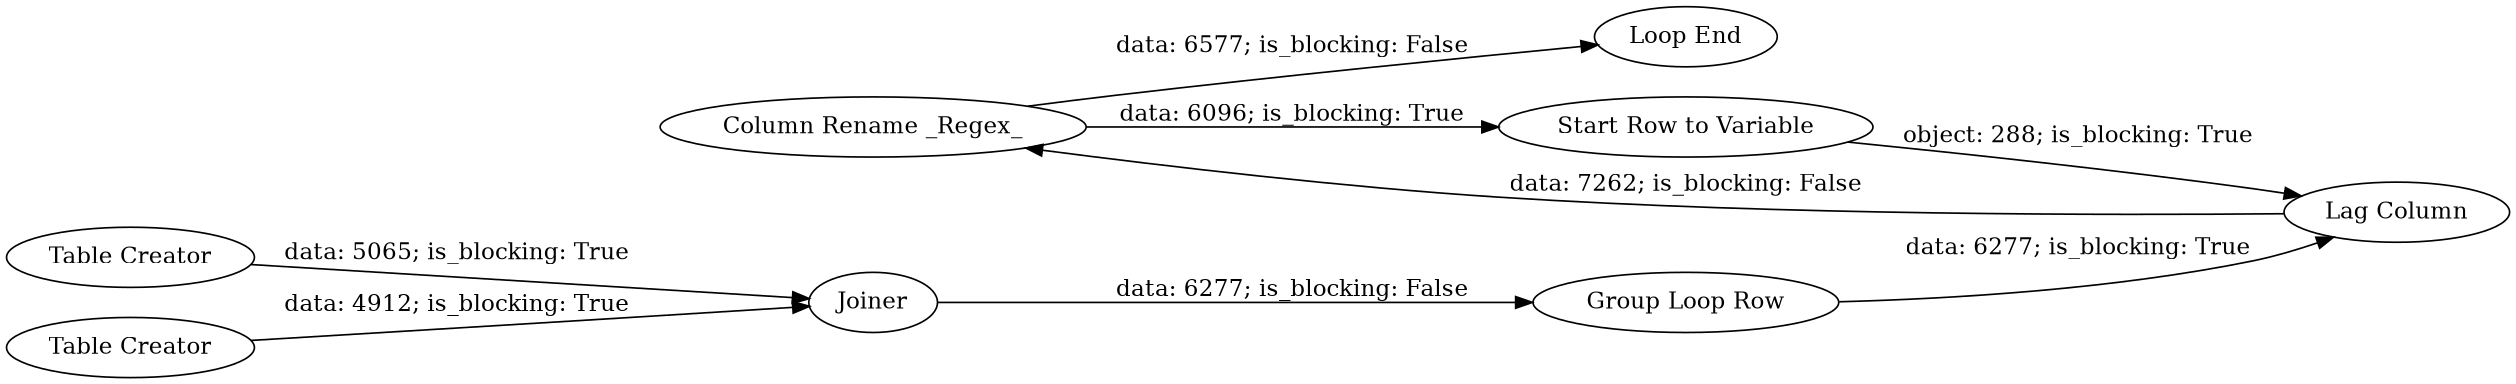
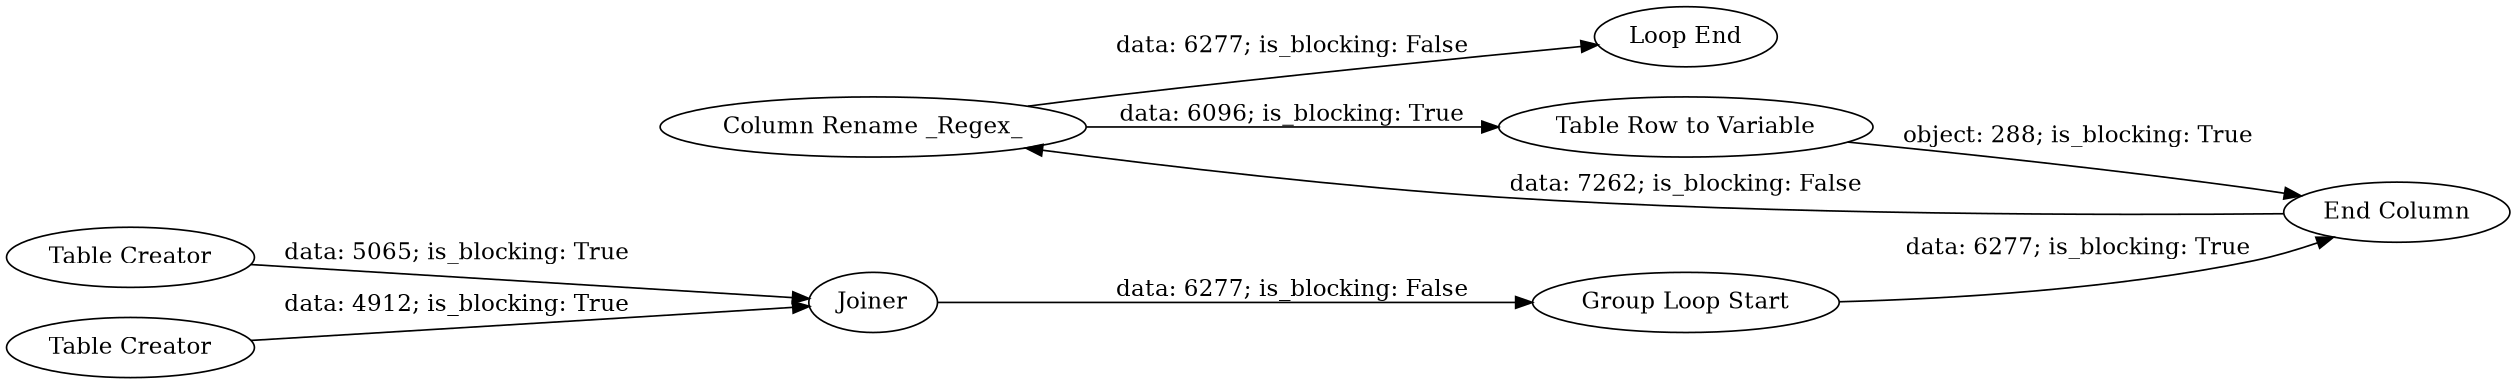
edge "Column Rename _Regex_" -> "Loop End": label "data: 6577; is_blocking: False" -> "data: 6277; is_blocking: False"
node "Start Row to Variable": label "Start Row to Variable" -> "Table Row to Variable"
node "Lag Column": label "Lag Column" -> "End Column"
node "Group Loop Row": label "Group Loop Row" -> "Group Loop Start"
